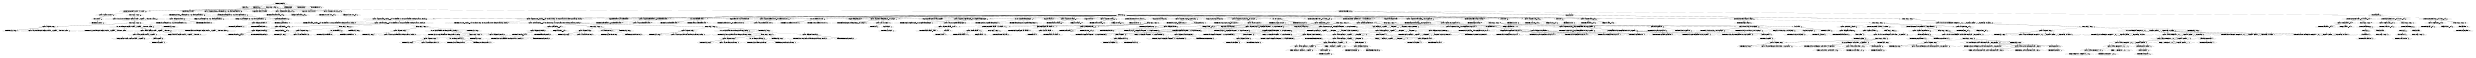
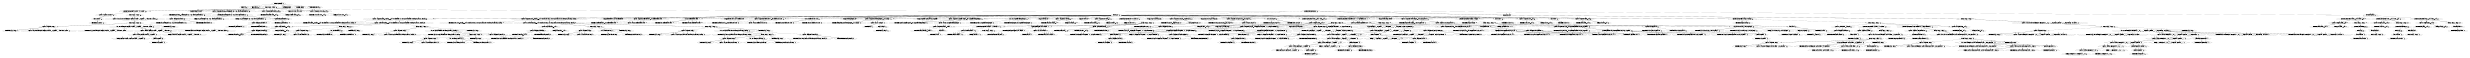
node "(LOCAL,Reader reader: java.io.Reader)": removed
